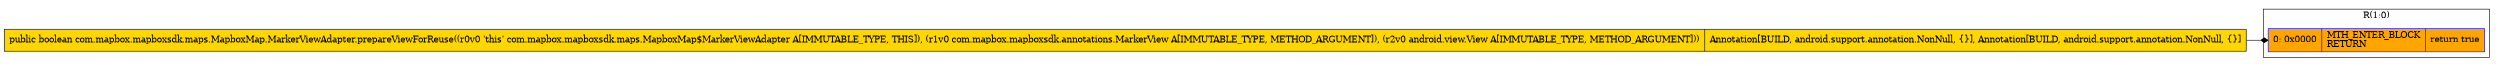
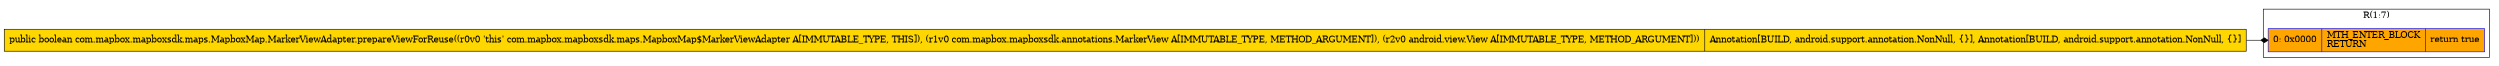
cluster "R(1:0)": label "R(1:0)" -> "R(1:7)"
